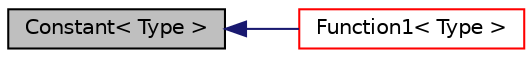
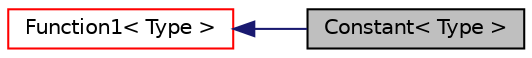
edge "Function1< Type >" -> "Constant< Type >": reversed
